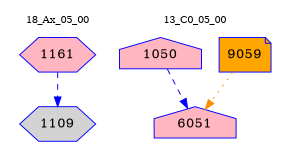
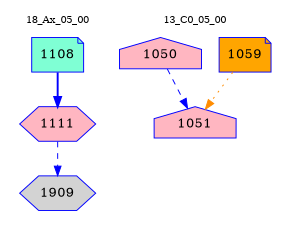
node "1108": added
node "1161": label "1161" -> "1111"
node "9059": label "9059" -> "1059"
node "1109": label "1109" -> "1909"
node "6051": label "6051" -> "1051"
